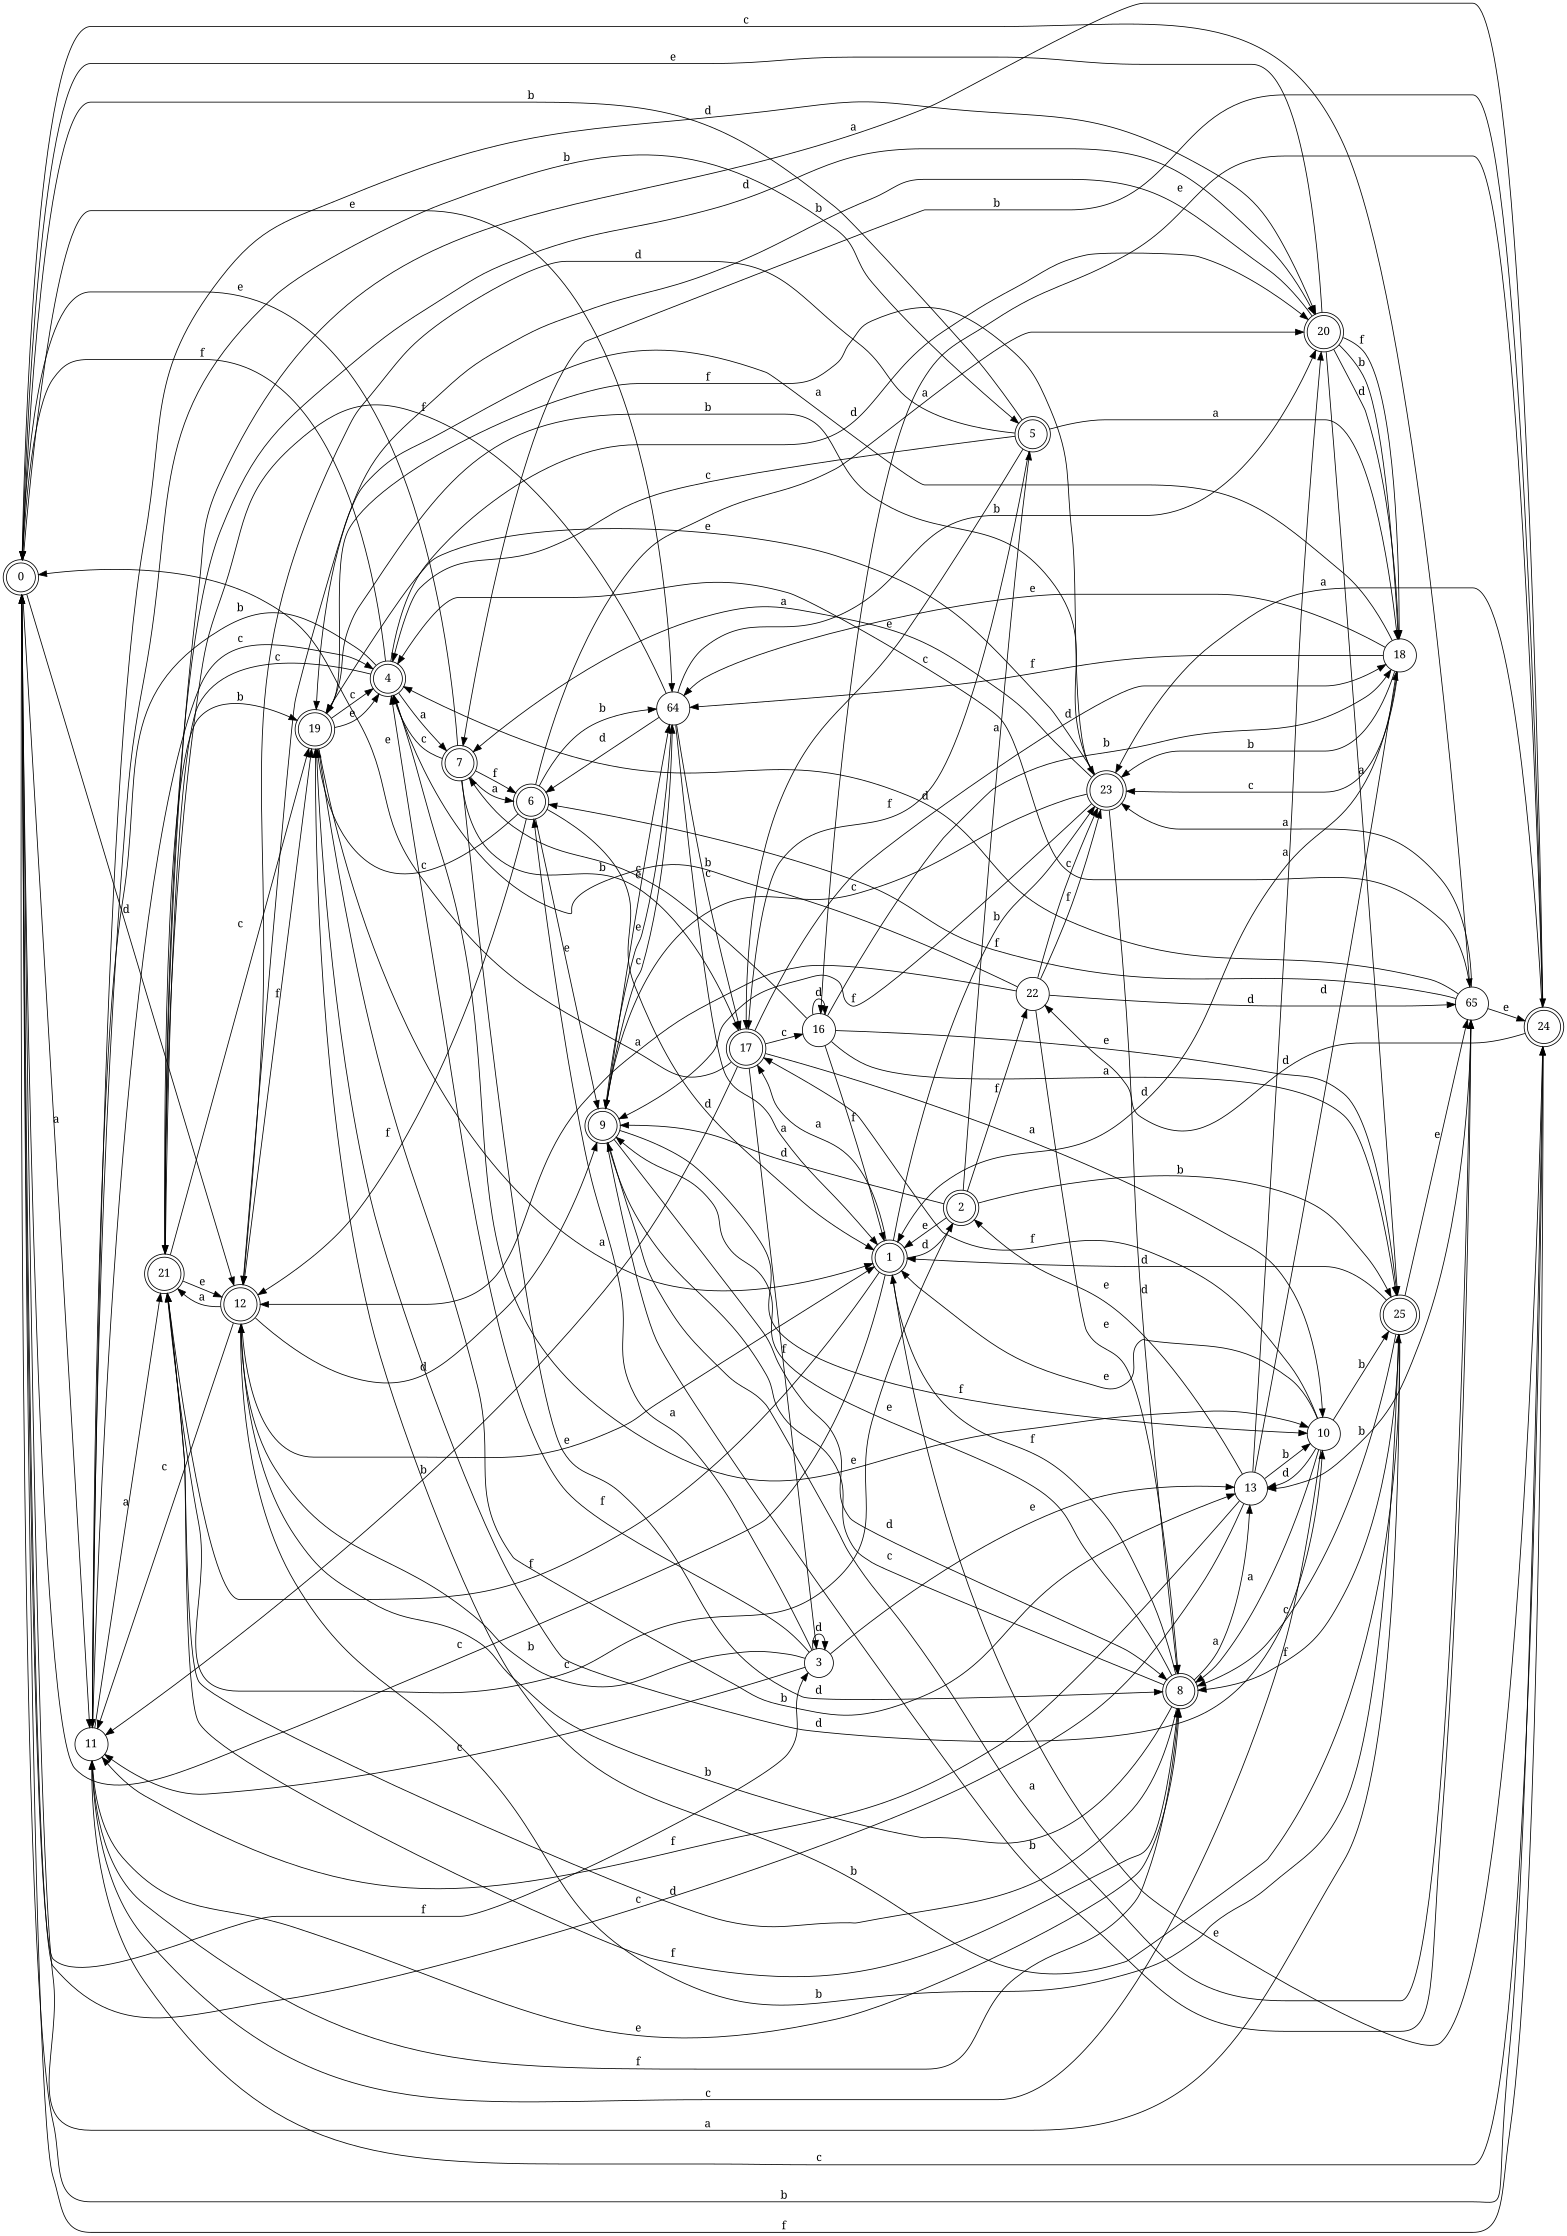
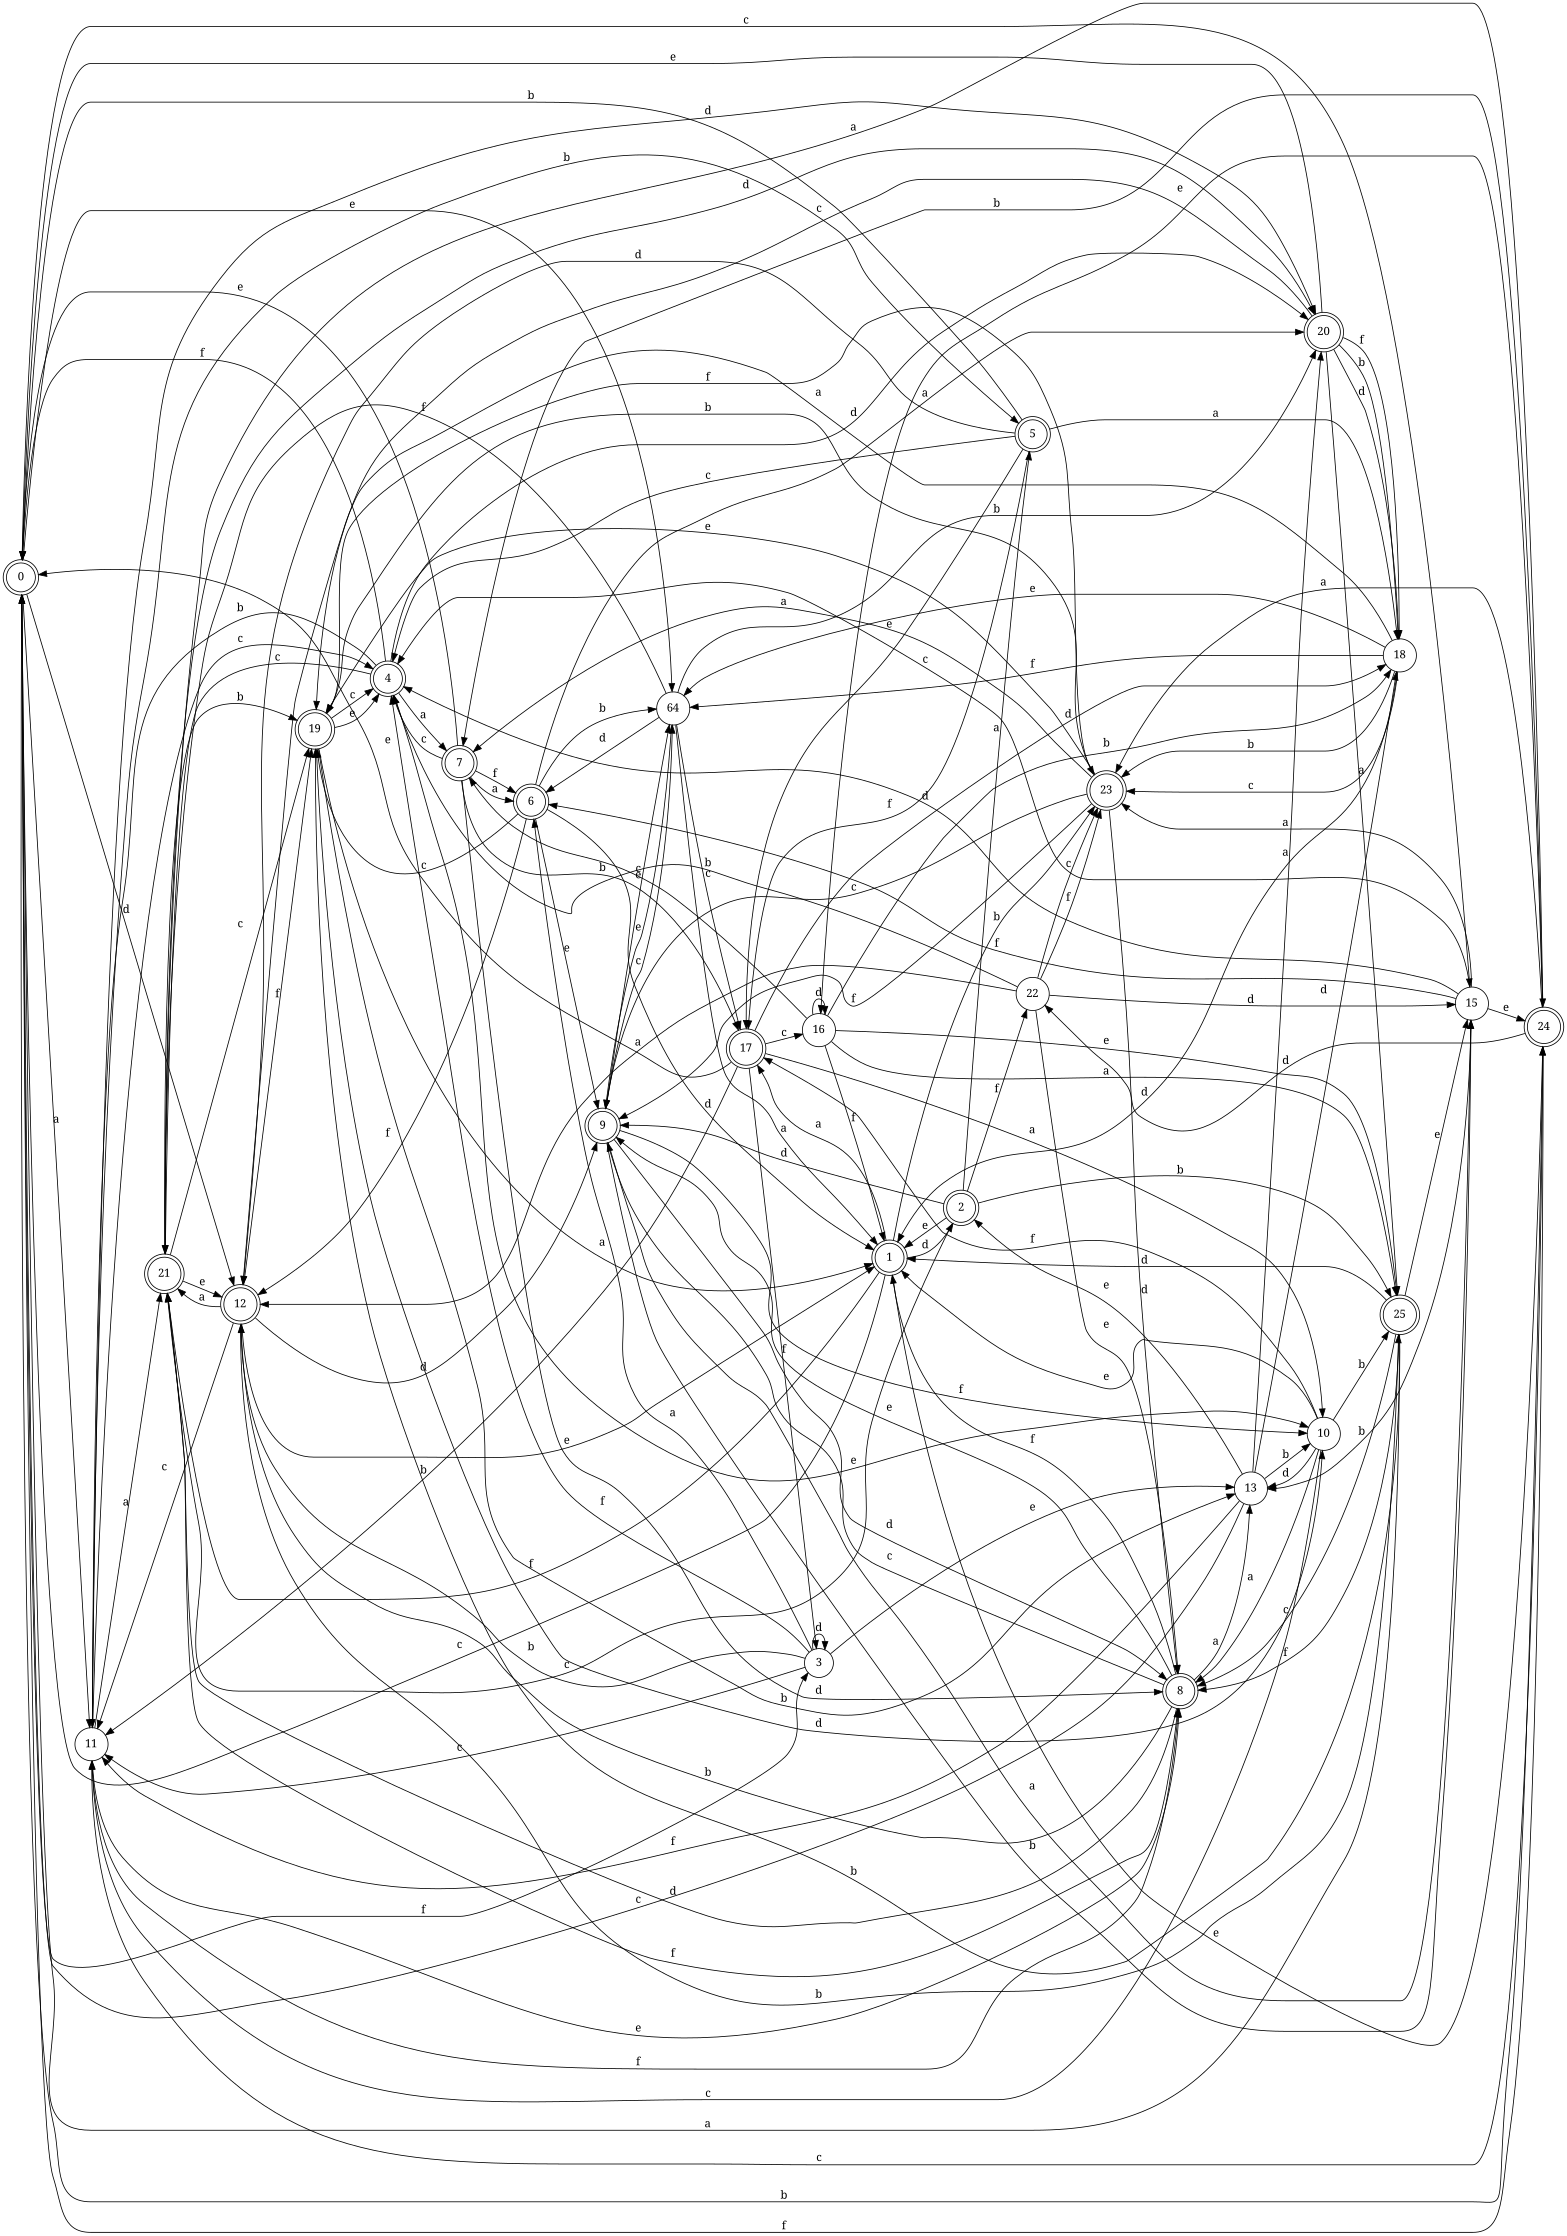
edge "20" -> "19": label "b" -> "c"
node "65": label "65" -> "15"
